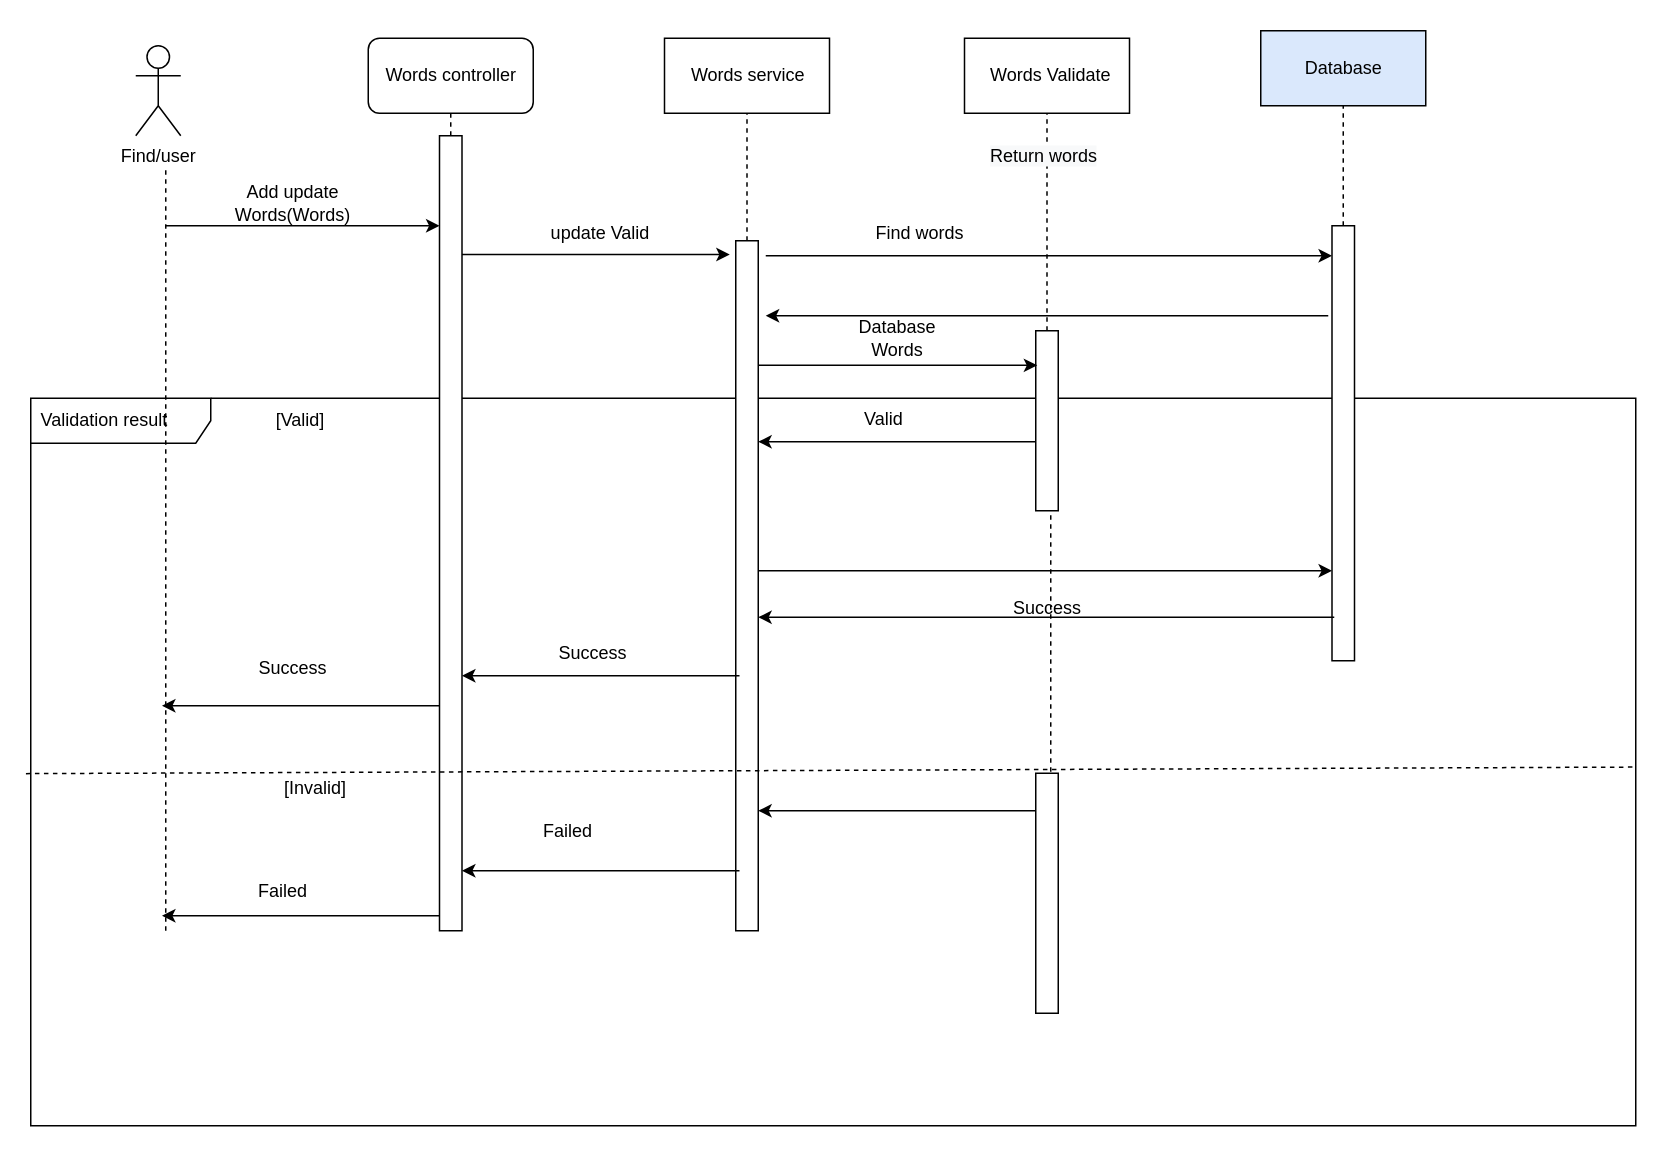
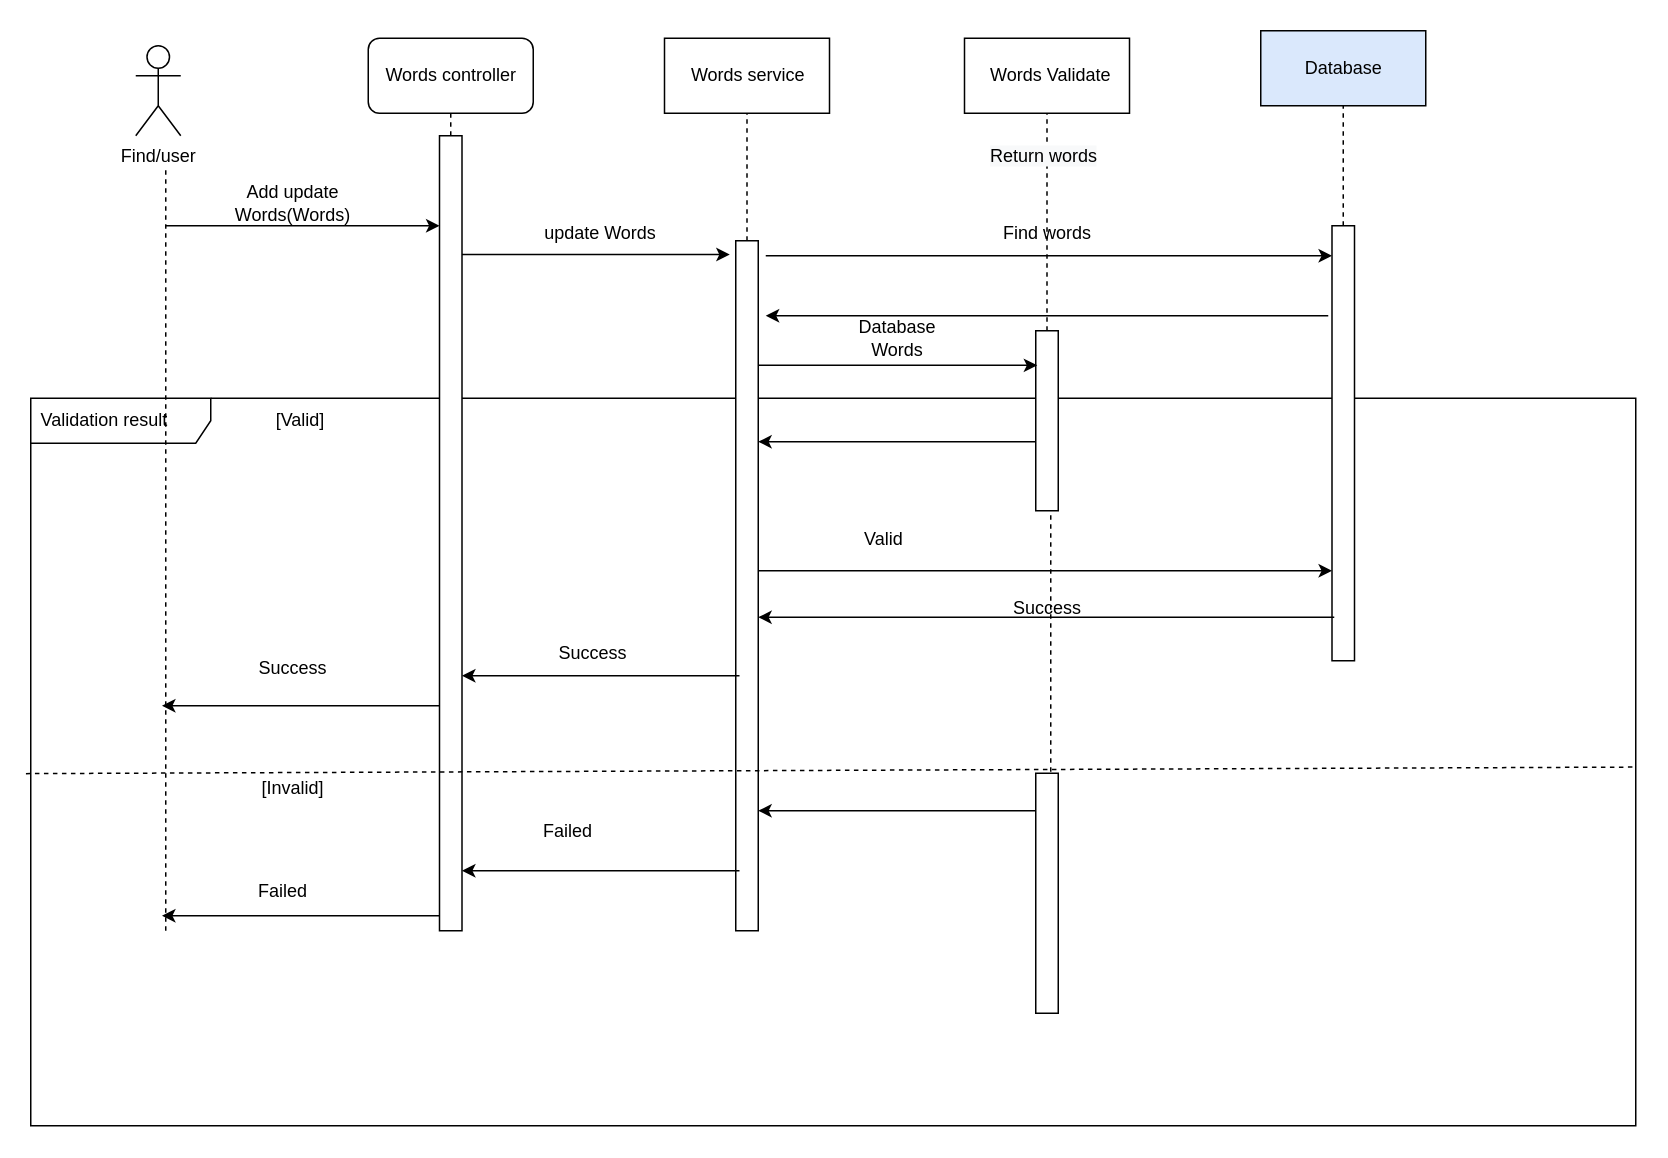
node "update Valid": label "update Valid" -> "update Words"
node "Find words": moved (920, 233) -> (1047, 233)
node "Valid": moved (897, 421) -> (897, 541)
node "[Invalid]": moved (316, 788) -> (293, 788)
